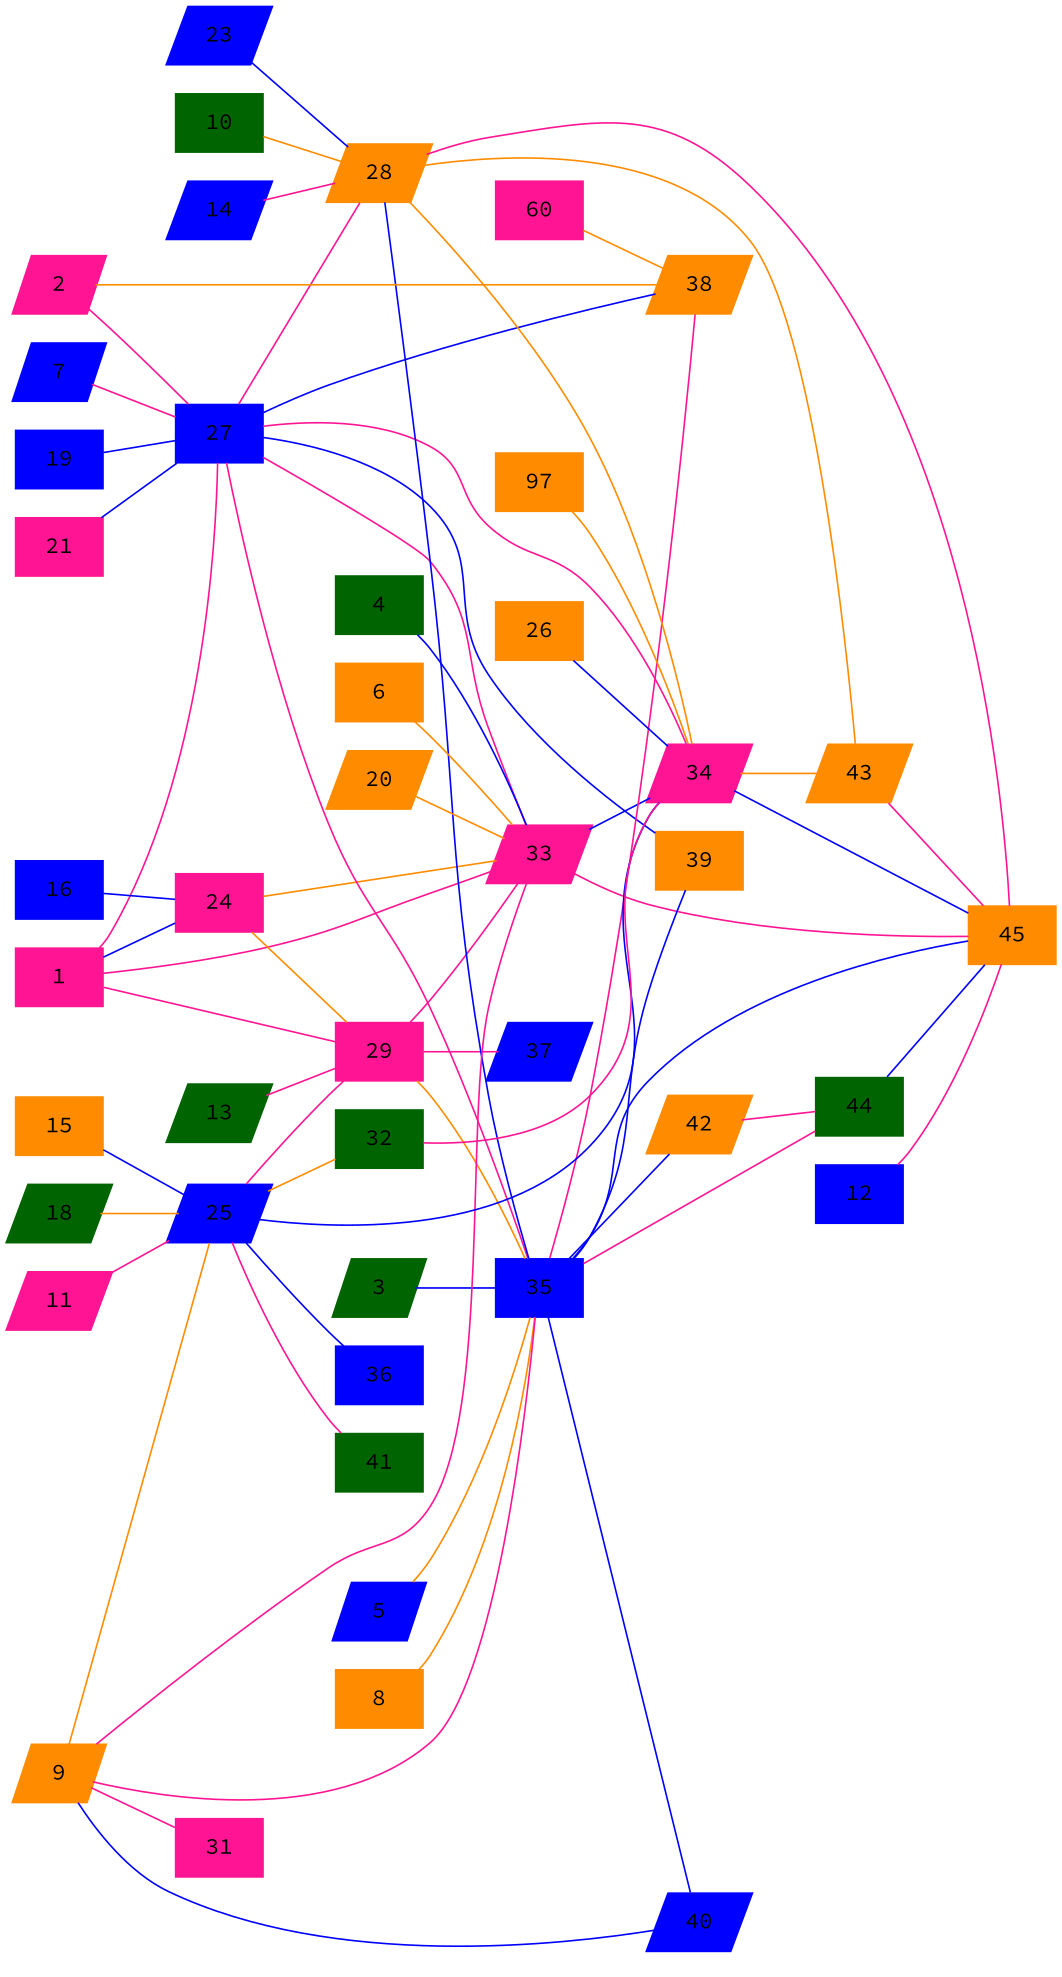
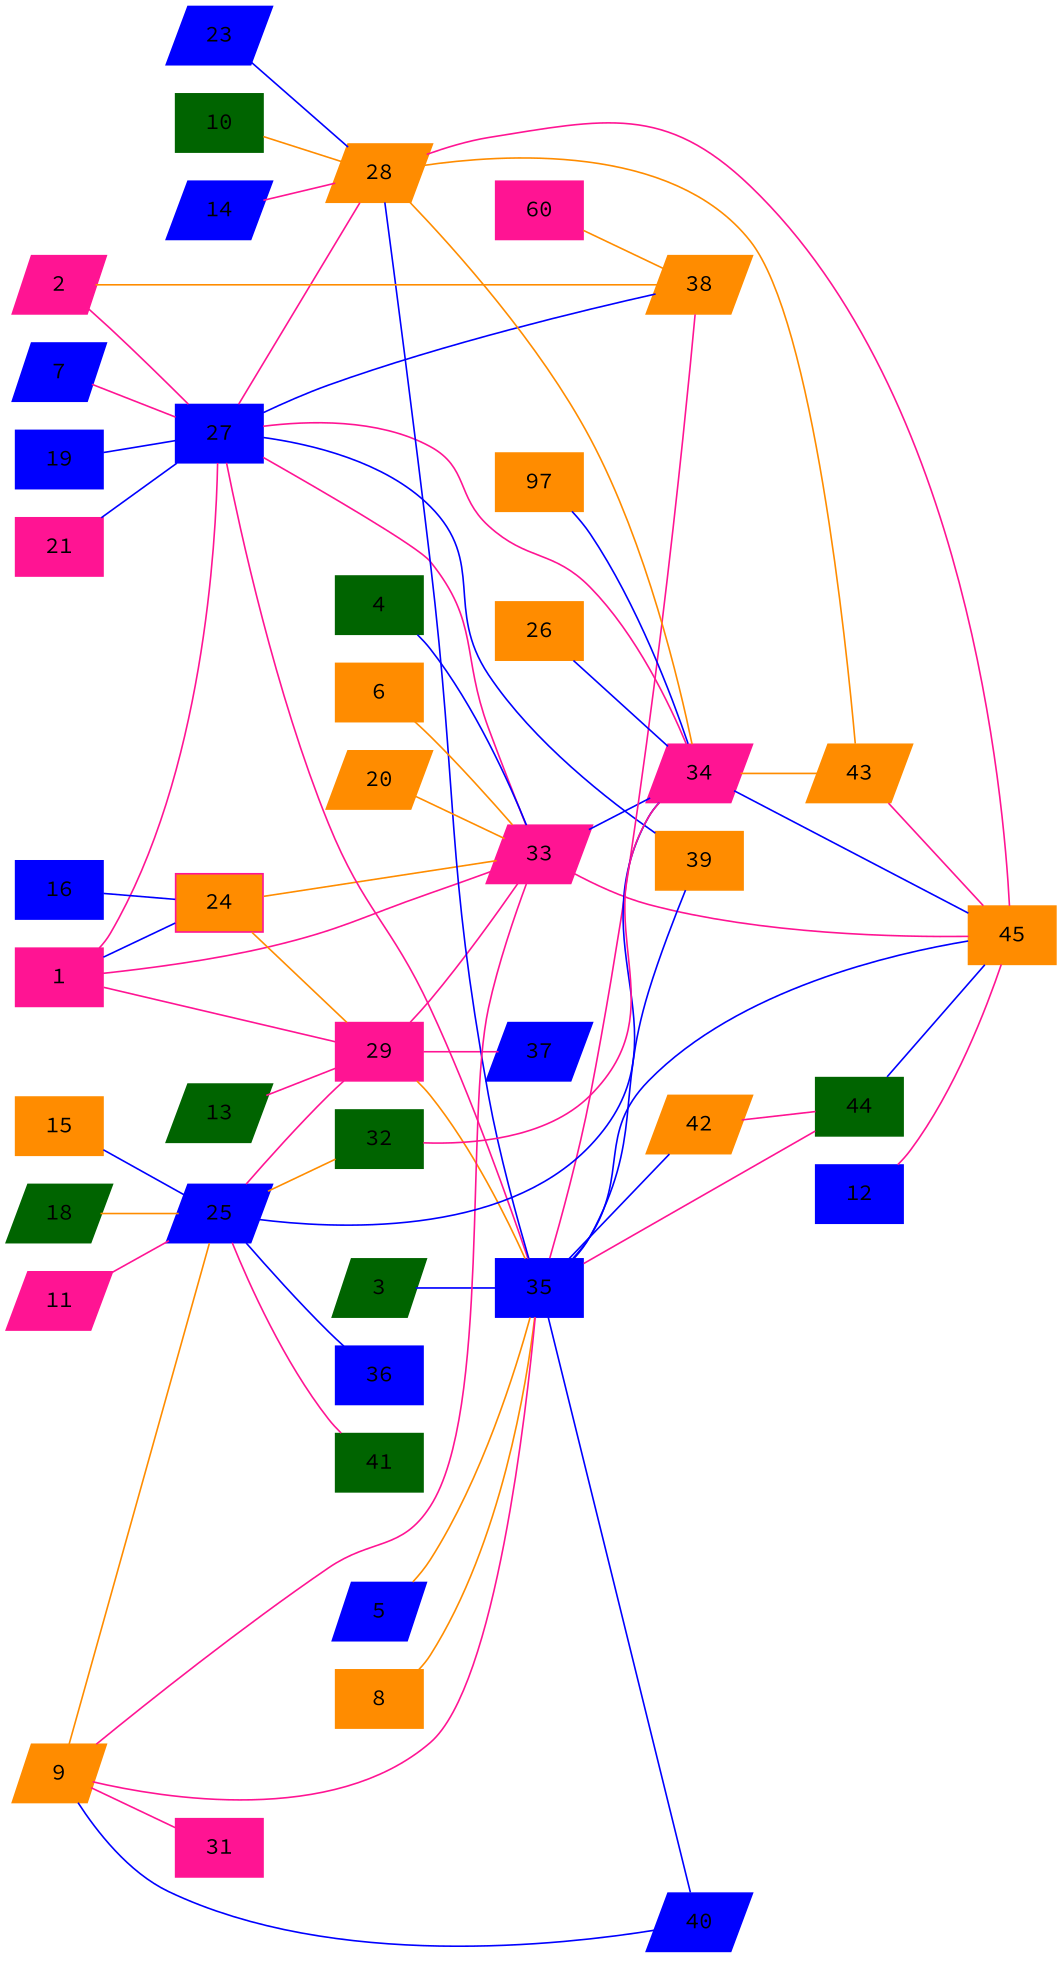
edge "97" -- "34": color darkorange -> blue
node "24": fillcolor deeppink -> darkorange
